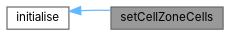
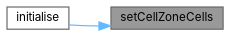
edge "setCellZoneCells" -> "initialise": reversed
